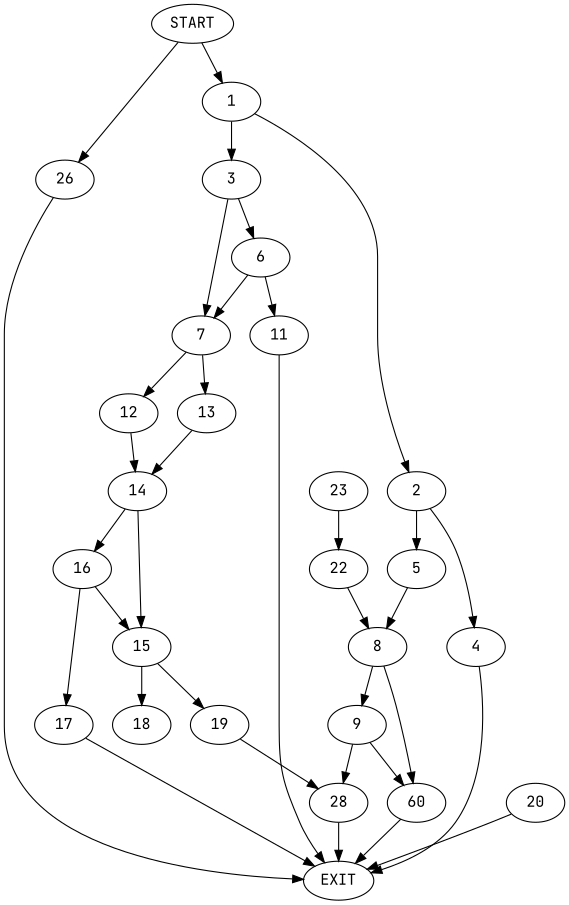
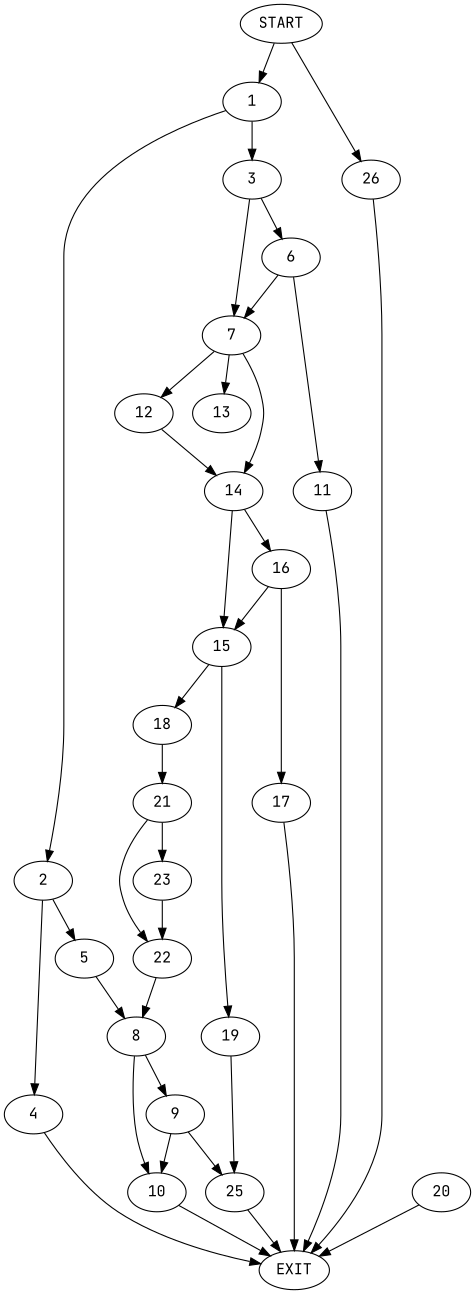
edge "13" -> "14": now "7" -> "14"
node "21": added
node "28": label "28" -> "25"
node "60": label "60" -> "10"
